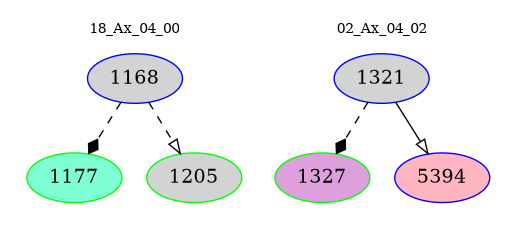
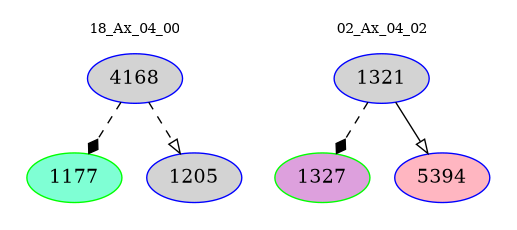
node "1168": label "1168" -> "4168"
node "1205": color green -> blue
